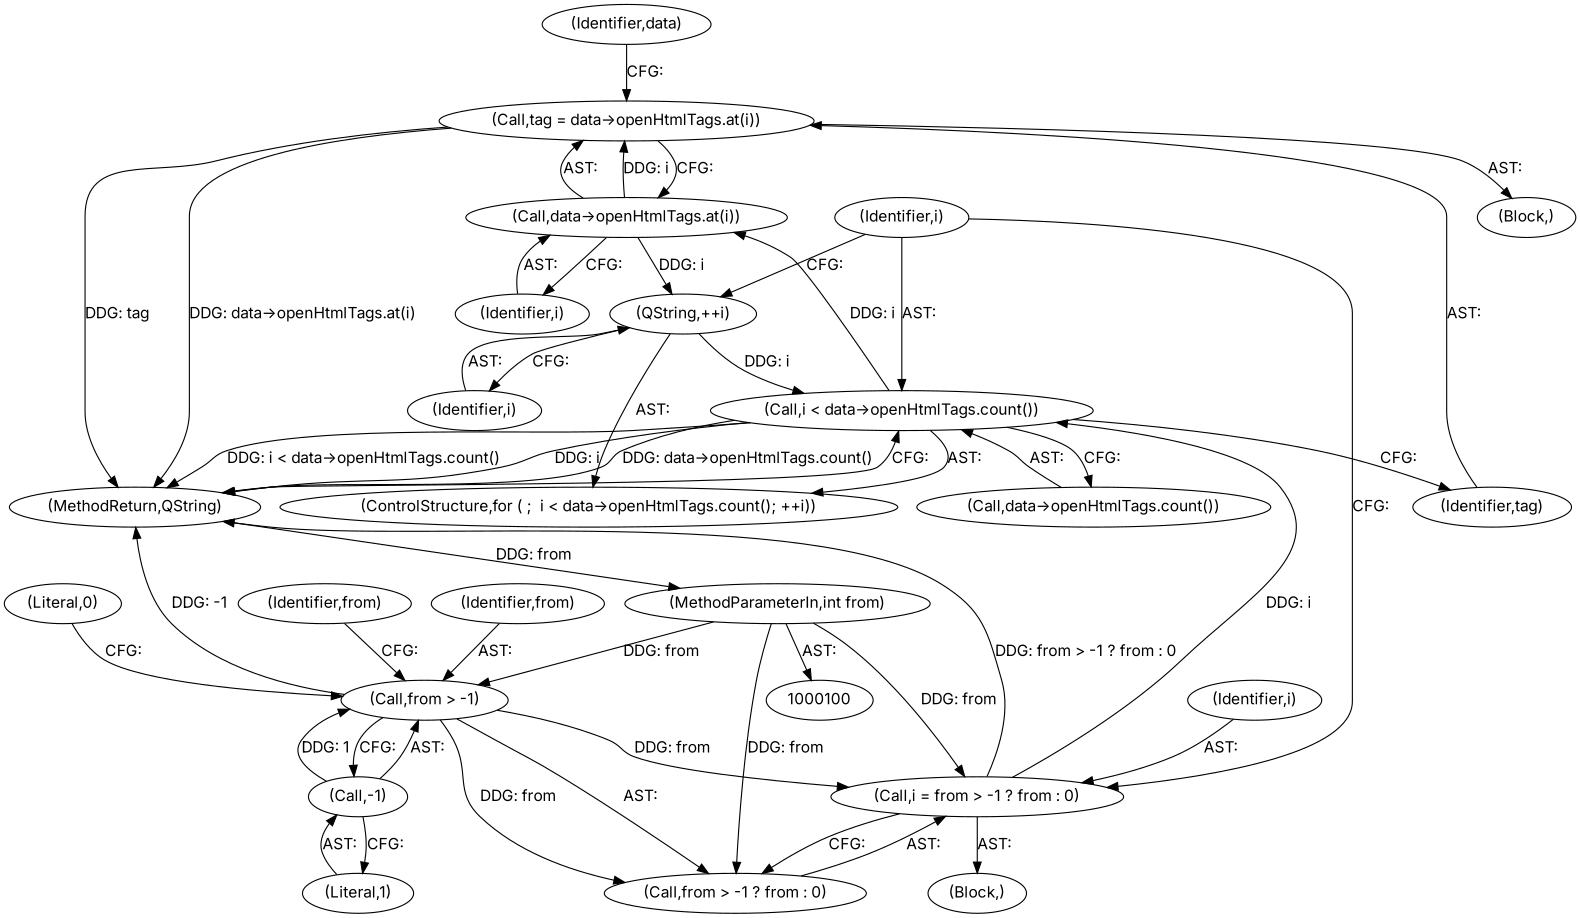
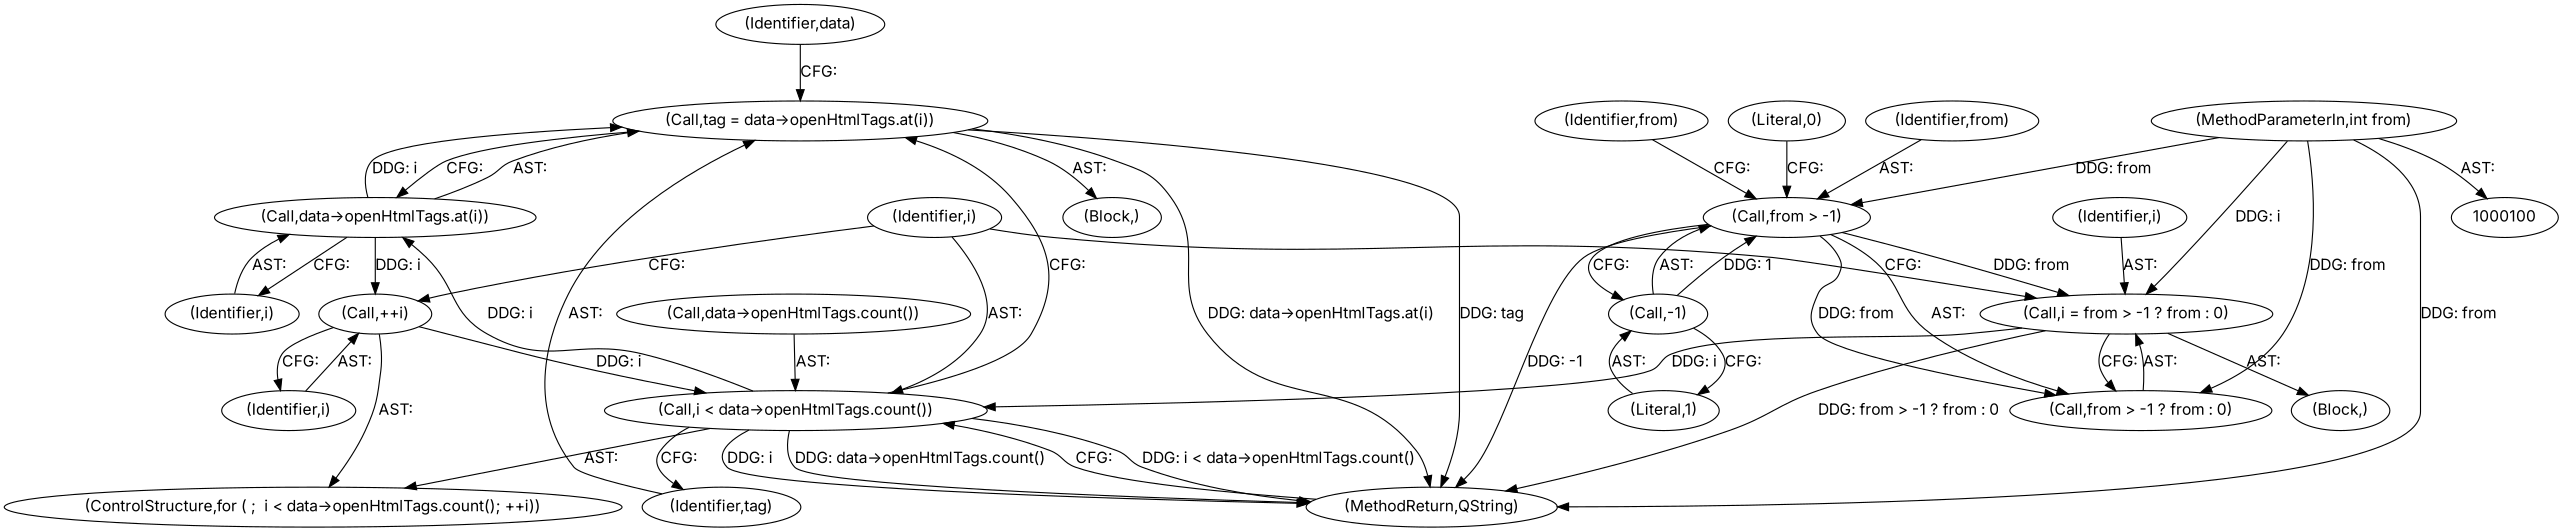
node "(QString,++i)": label "(QString,++i)" -> "(Call,++i)"
edge "(Call,i < data->openHtmlTags.count())" -> "(Call,data->openHtmlTags.count())": now "(Call,i < data->openHtmlTags.count())" -> "(Call,tag = data->openHtmlTags.at(i))"
edge "(MethodReturn,QString)" -> "(MethodParameterIn,int from)": reversed
edge "(MethodParameterIn,int from)" -> "(Call,i = from > -1 ? from : 0)": label "DDG: from" -> "DDG: i"
